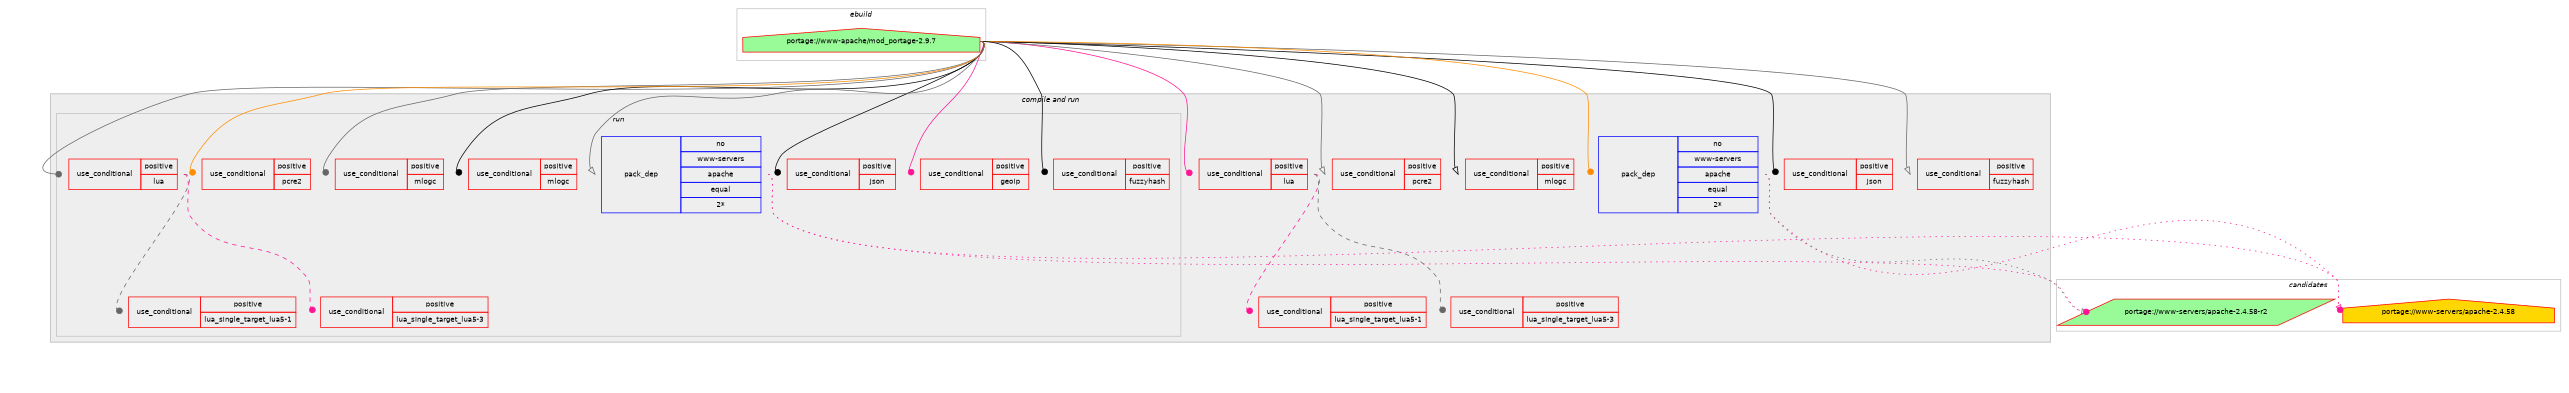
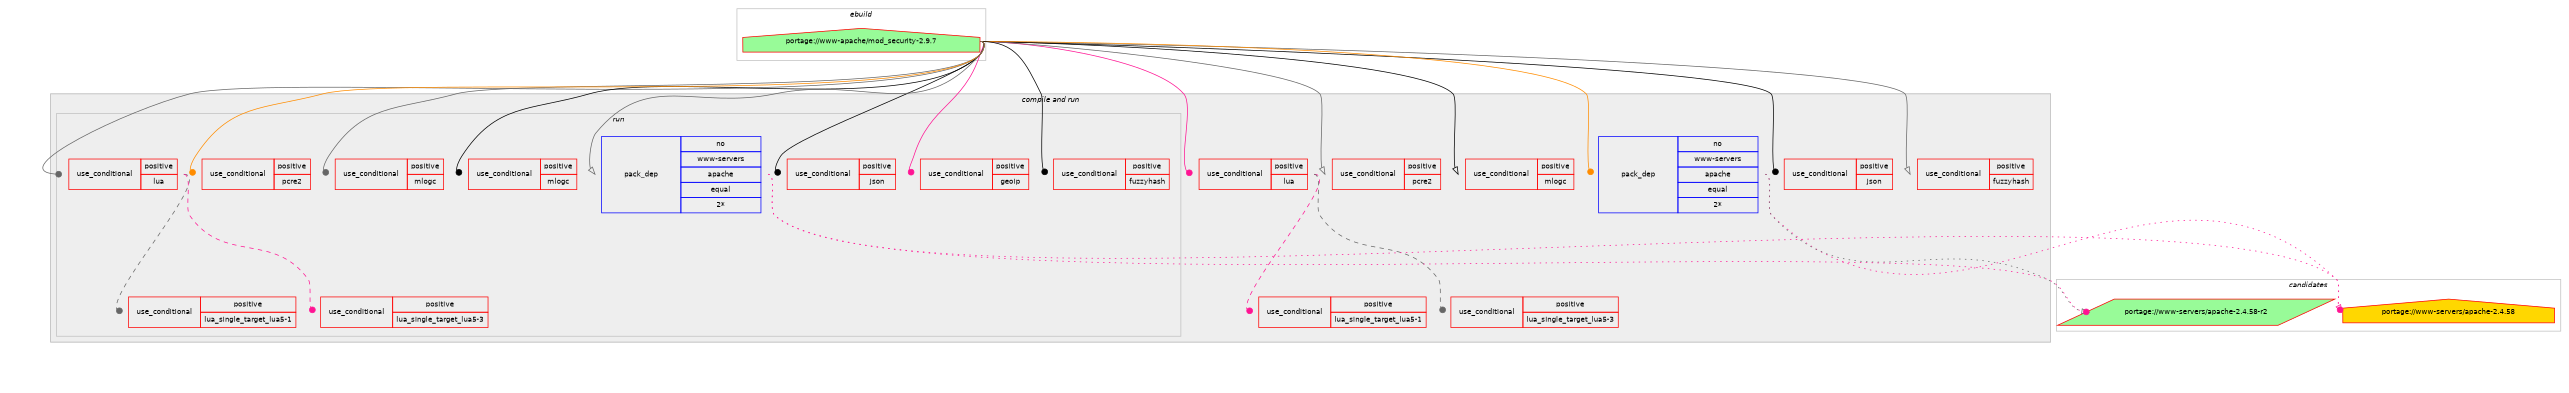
node "portage://www-apache/mod_portage-2.9.7": label "portage://www-apache/mod_portage-2.9.7" -> "portage://www-apache/mod_security-2.9.7"
